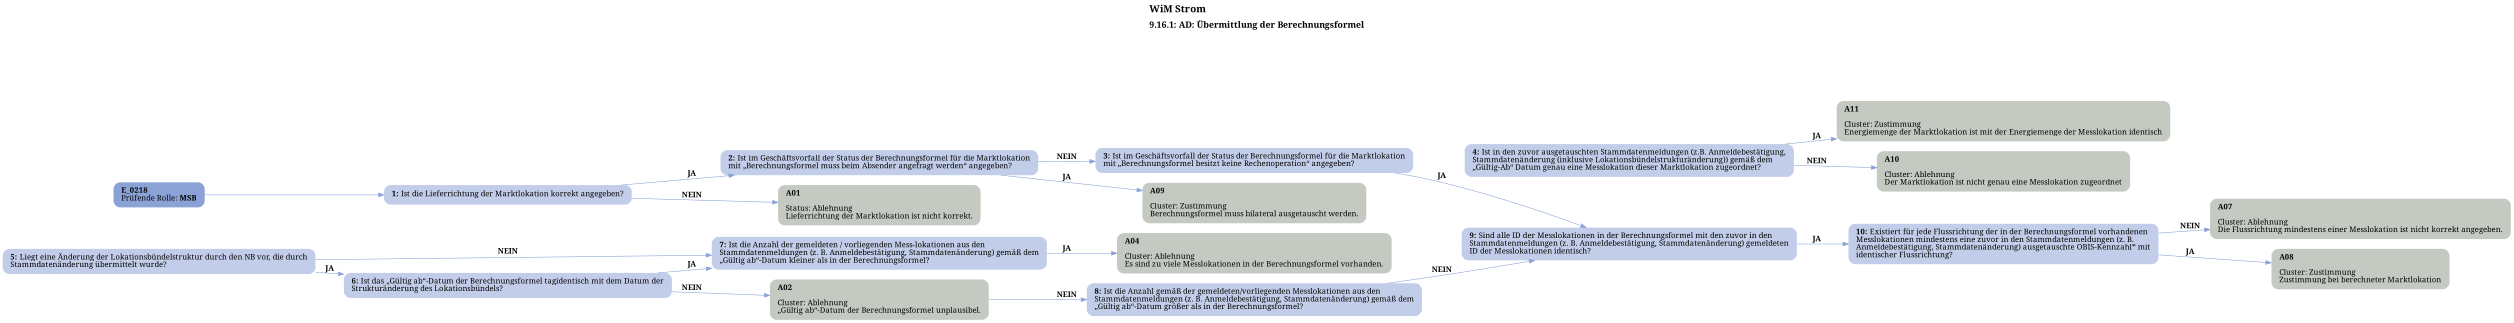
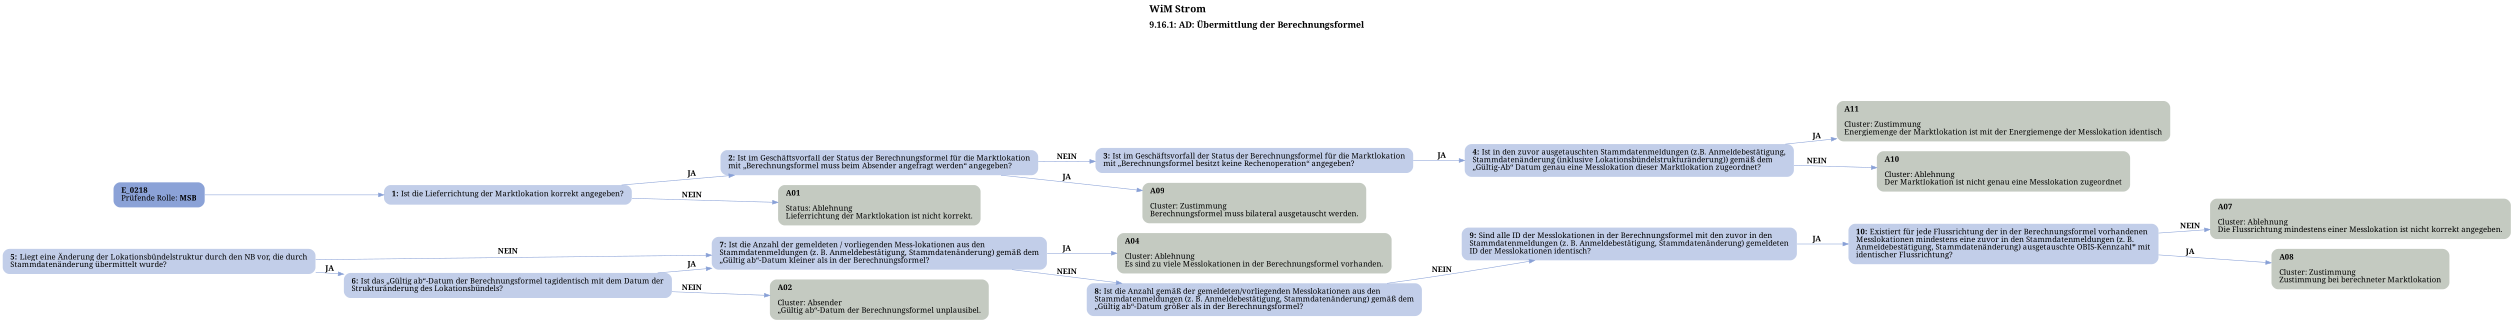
edge "3:" -> "9:": now "3:" -> "4:"
edge "A02" -> "8:": now "7:" -> "8:"
node "A02": text "Cluster: Ablehnung" -> "Cluster: Absender"
